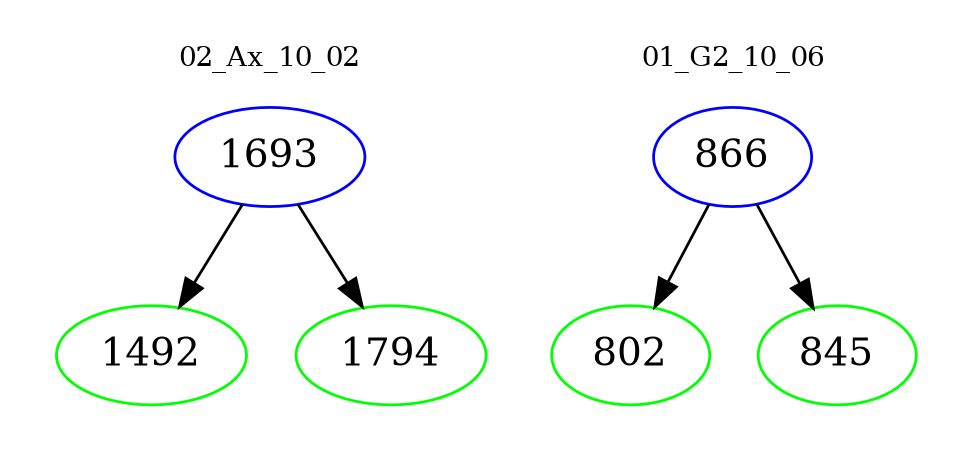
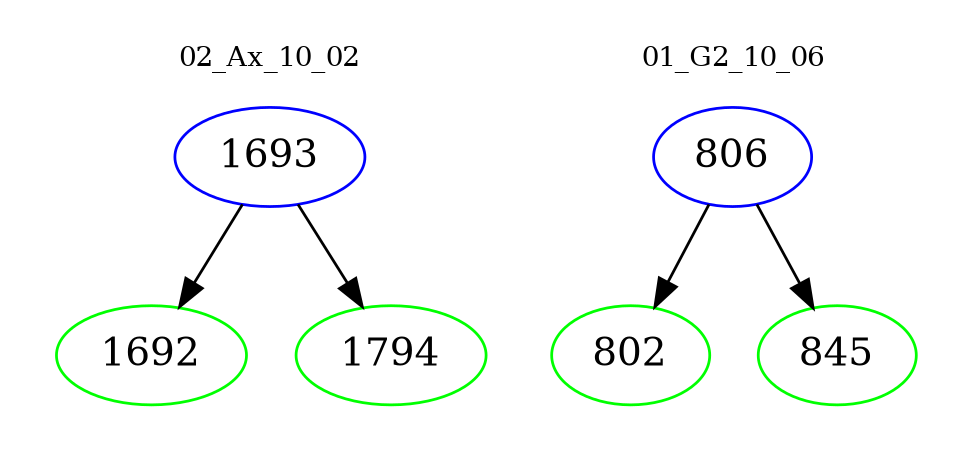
node "866": label "866" -> "806"
node "1492": label "1492" -> "1692"
